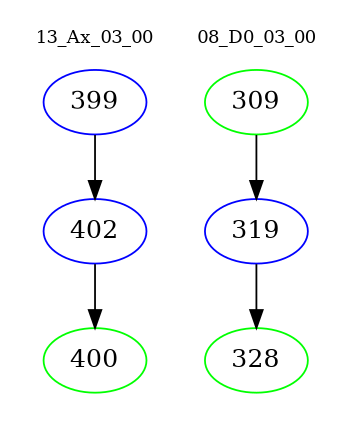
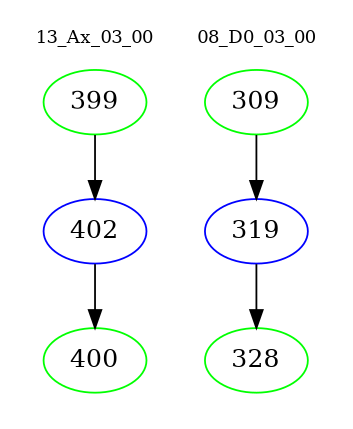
node "399": color blue -> green
